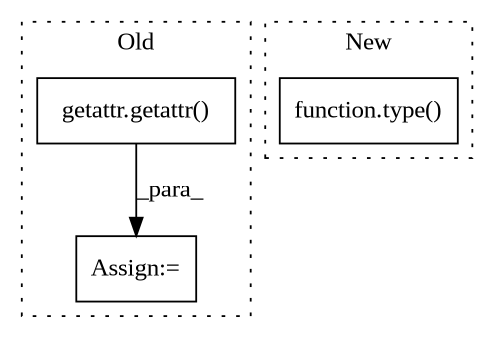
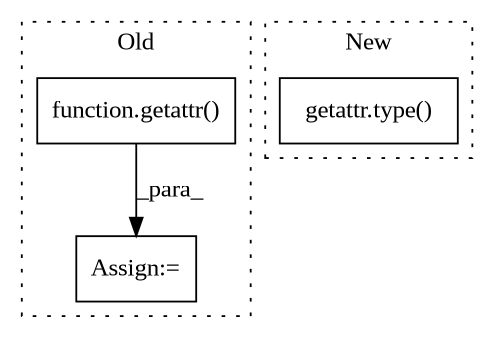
node "getattr.getattr()": label "getattr.getattr()" -> "function.getattr()"
node "function.type()": label "function.type()" -> "getattr.type()"
